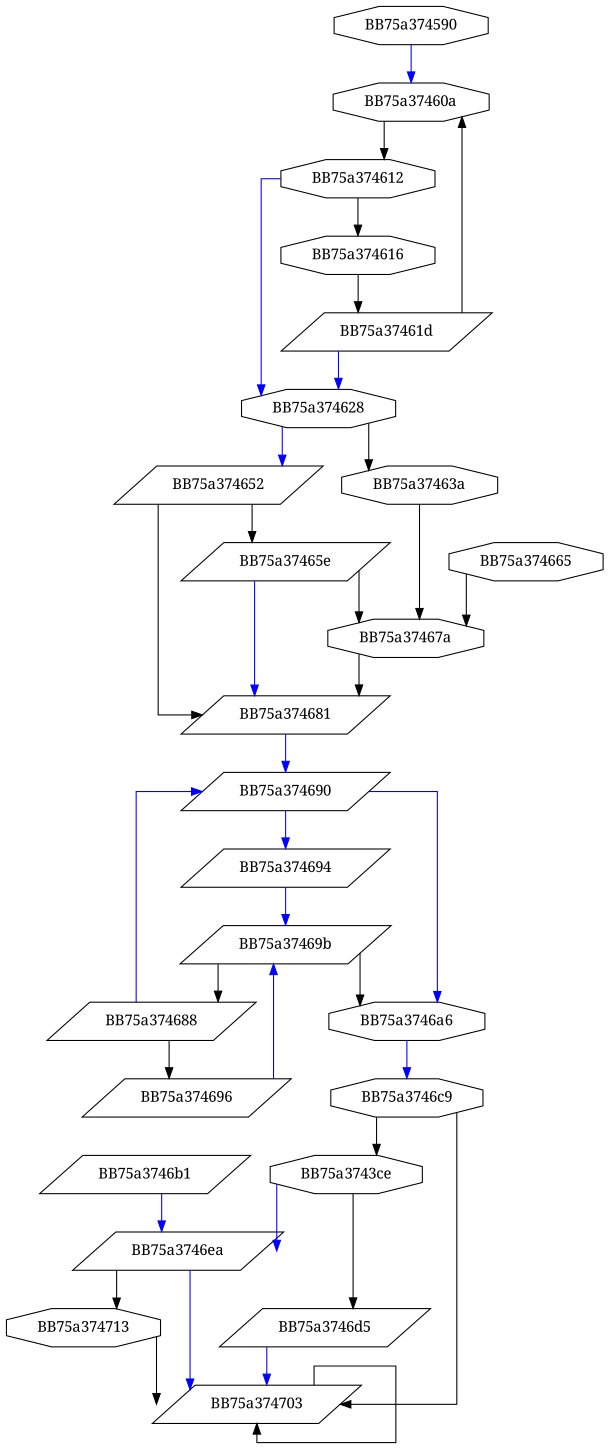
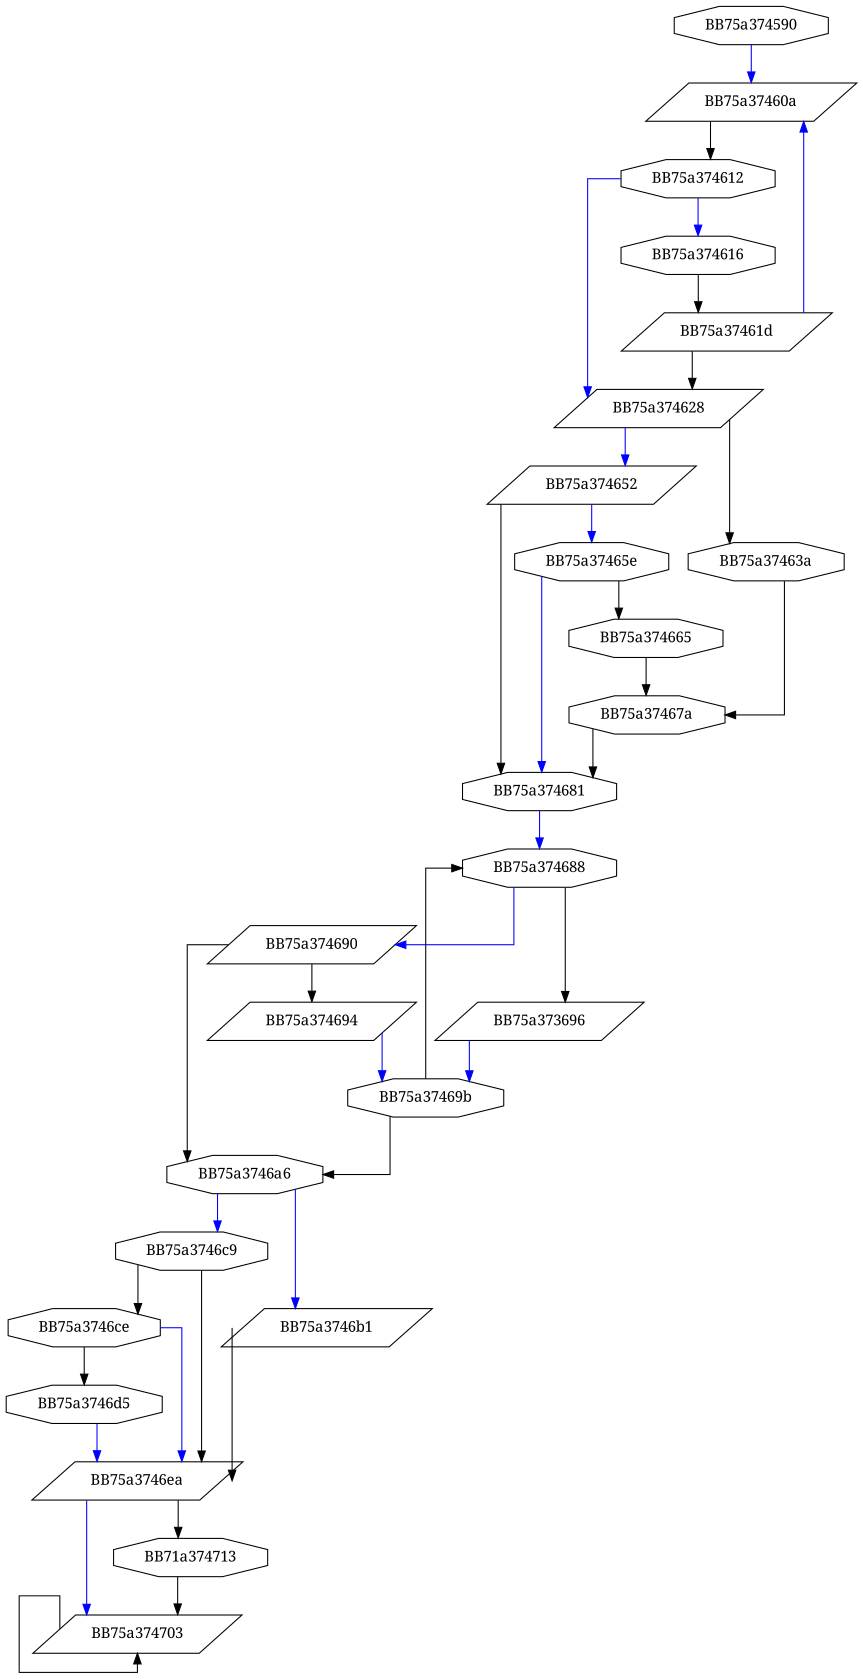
node "BB75a37460a": shape octagon -> parallelogram
edge "BB75a374612" -> "BB75a374616": color black -> blue
edge "BB75a37461d" -> "BB75a37460a": color black -> blue
edge "BB75a37461d" -> "BB75a374628": color blue -> black
node "BB75a374628": shape octagon -> parallelogram
edge "BB75a374652" -> "BB75a37465e": color black -> blue
node "BB75a37465e": shape parallelogram -> octagon
edge "BB75a37465e" -> "BB75a37467a": now "BB75a37465e" -> "BB75a374665"
node "BB75a374681": shape parallelogram -> octagon
edge "BB75a374681" -> "BB75a374690": now "BB75a374681" -> "BB75a374688"
edge "BB75a374690" -> "BB75a374694": color blue -> black
edge "BB75a374690" -> "BB75a3746a6": color blue -> black
node "BB75a37469b": shape parallelogram -> octagon
node "BB75a374688": shape parallelogram -> octagon
node "BB75a374696": label "BB75a374696" -> "BB75a373696"
node "BB75a3743ce": label "BB75a3743ce" -> "BB75a3746ce"
edge "BB75a3746b1" -> "BB75a3746ea": color blue -> black
edge "BB75a3746a6" -> "BB75a3746b1": added
edge "BB75a3746c9" -> "BB75a374703": now "BB75a3746c9" -> "BB75a3746ea"
node "BB75a374713": label "BB75a374713" -> "BB71a374713"
node "BB75a3746d5": shape parallelogram -> octagon
edge "BB75a3746d5" -> "BB75a374703": now "BB75a3746d5" -> "BB75a3746ea"
